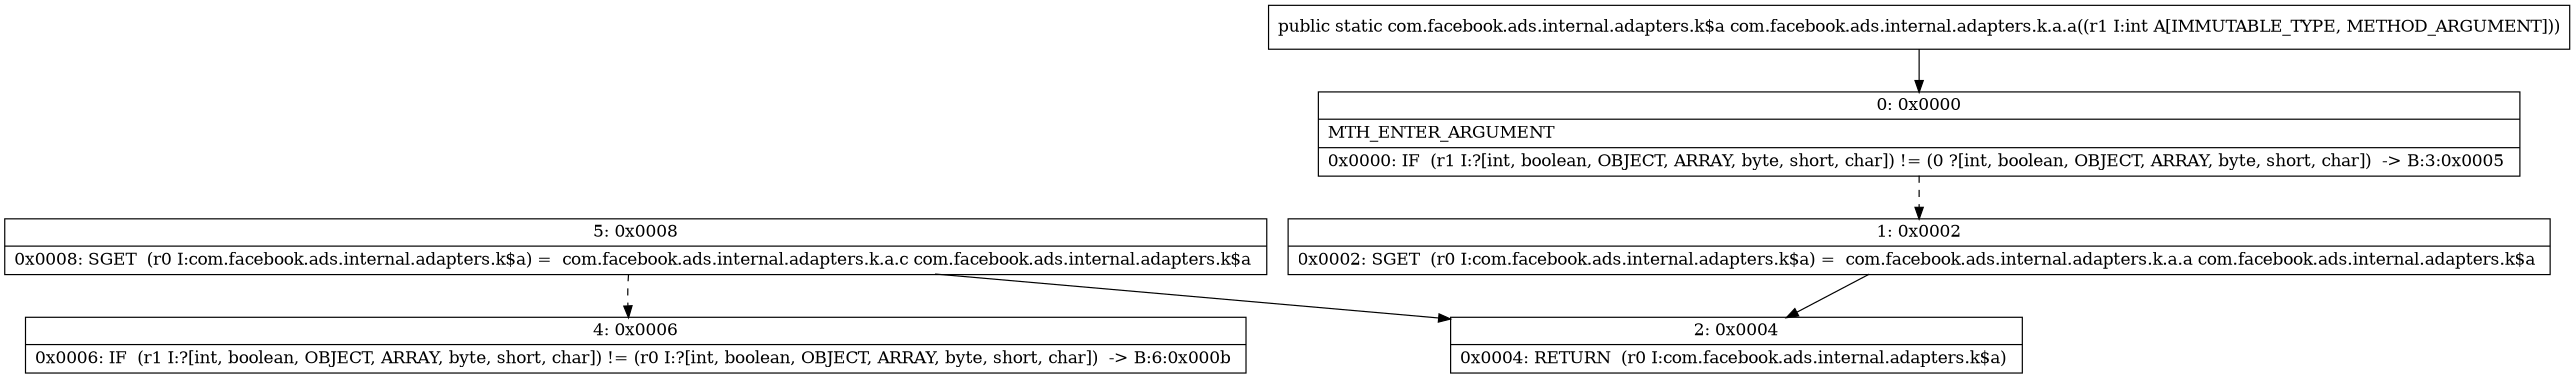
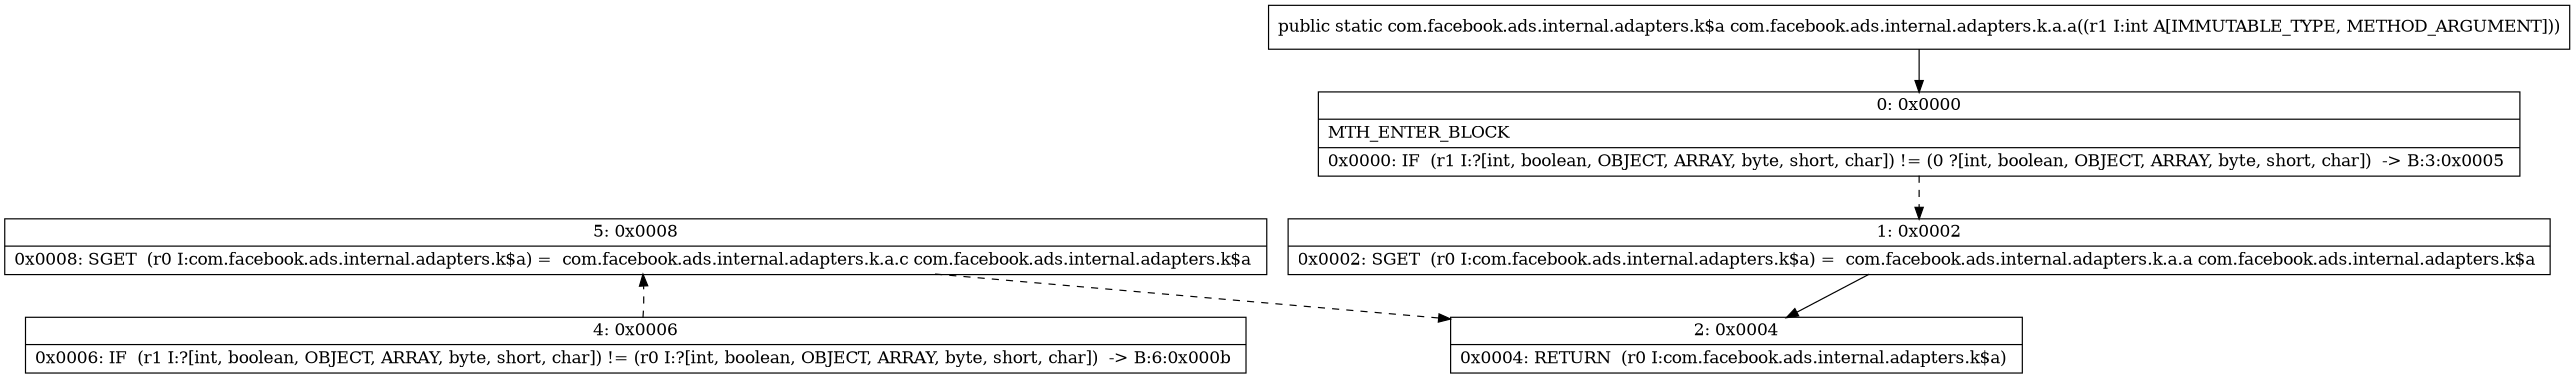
node "0: 0x0000": text "MTH_ENTER_ARGUMENT" -> "MTH_ENTER_BLOCK"
edge "5: 0x0008" -> "4: 0x0006": reversed
edge "5: 0x0008" -> "2: 0x0004": style solid -> dashed
